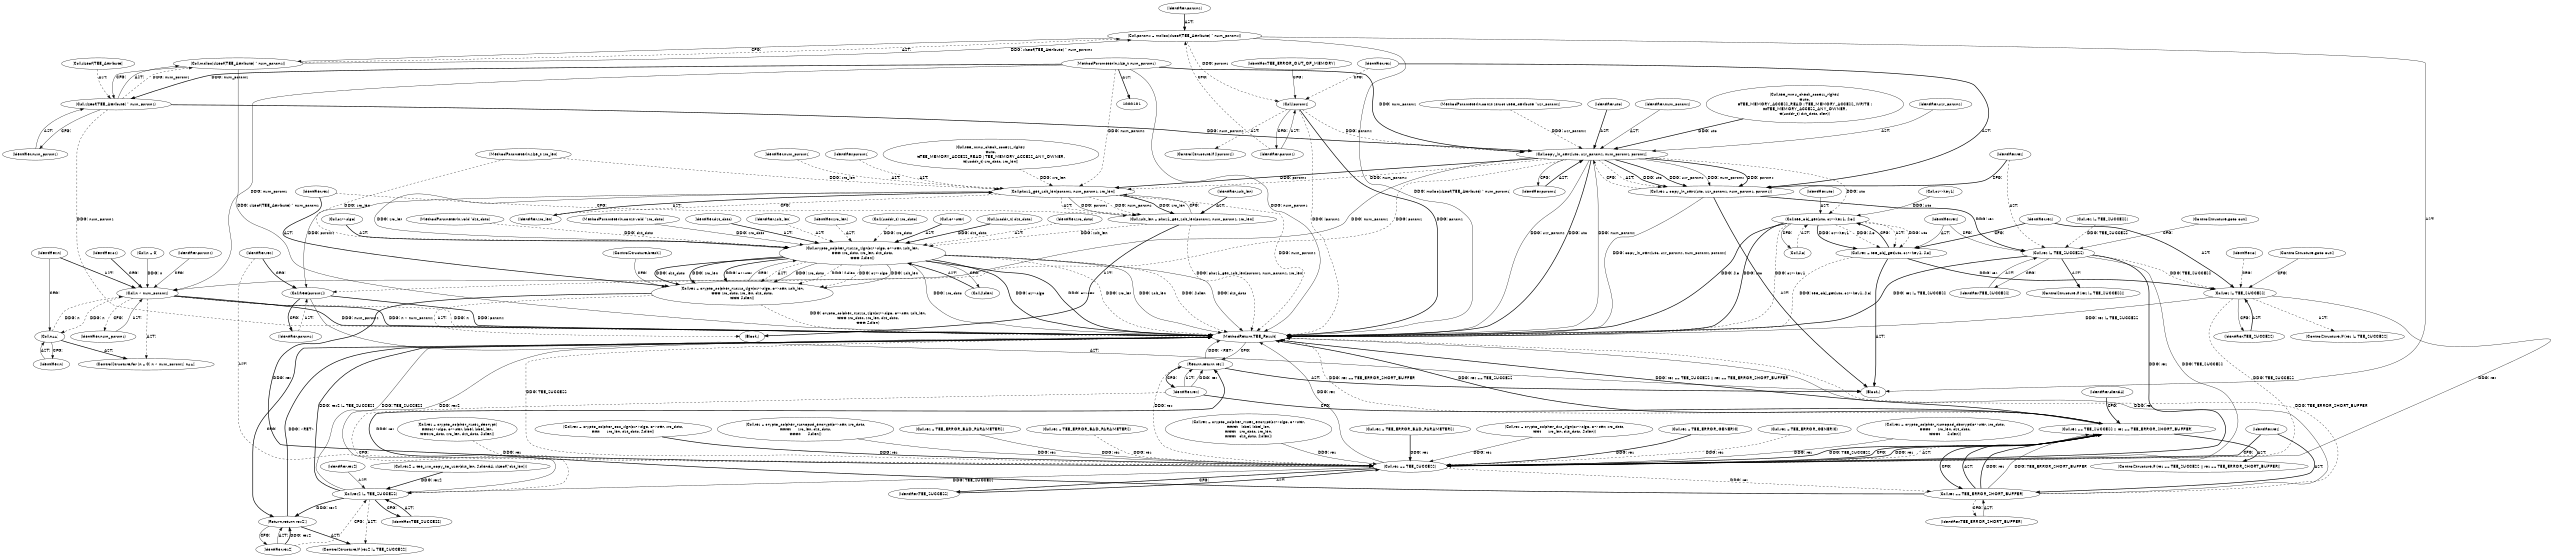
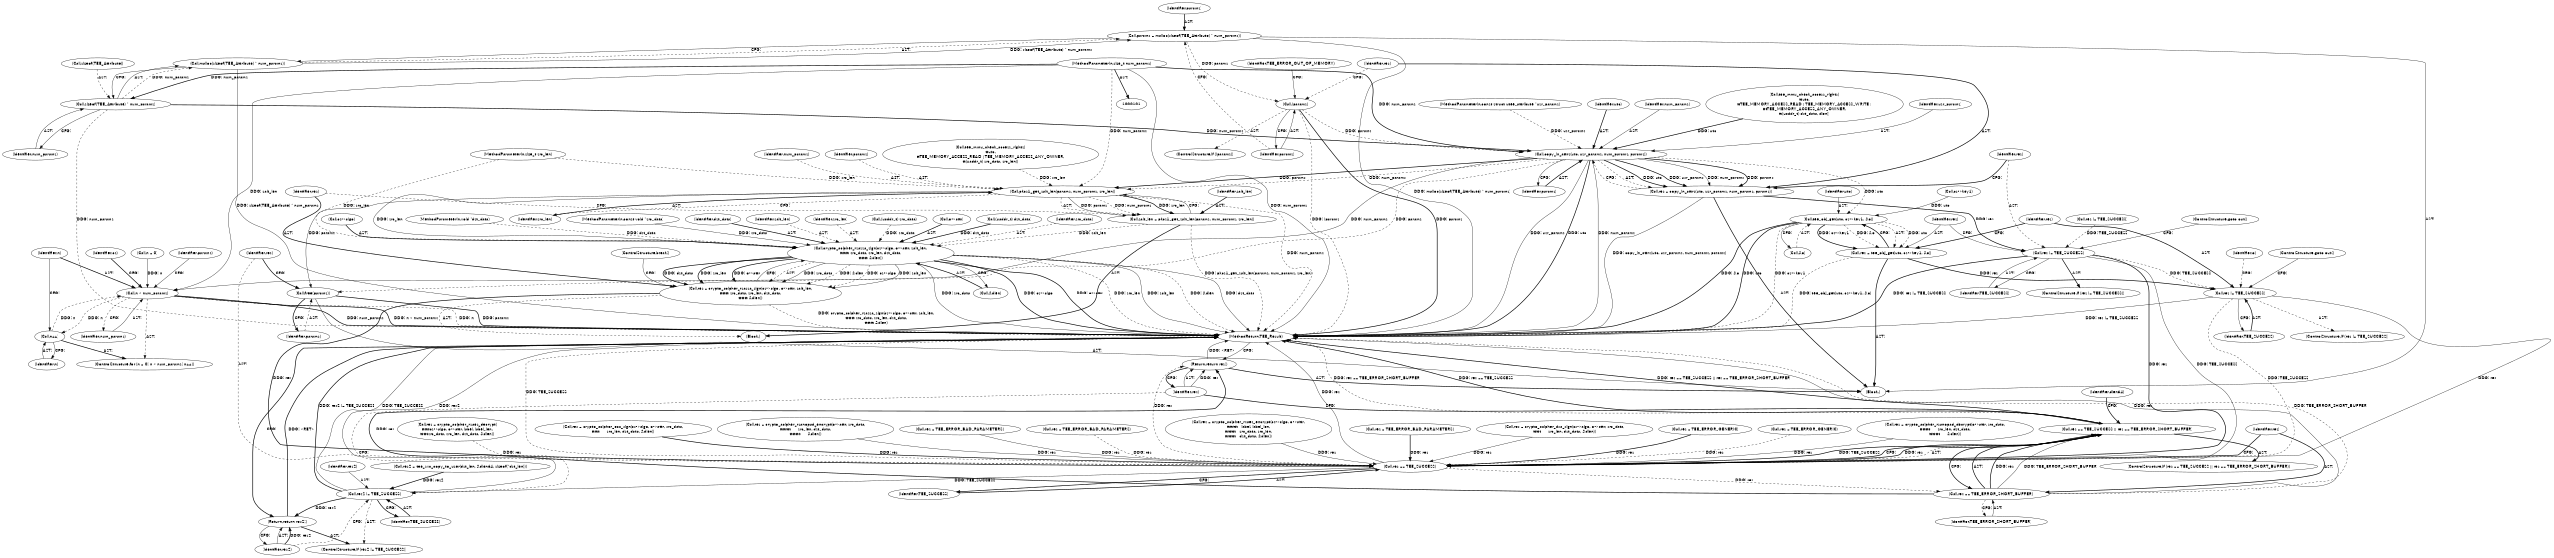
edge "(MethodParameterIn,size_t num_params)" -> "(Call,n < num_params)": label "DDG: num_params" -> "DDG: salt_len"
